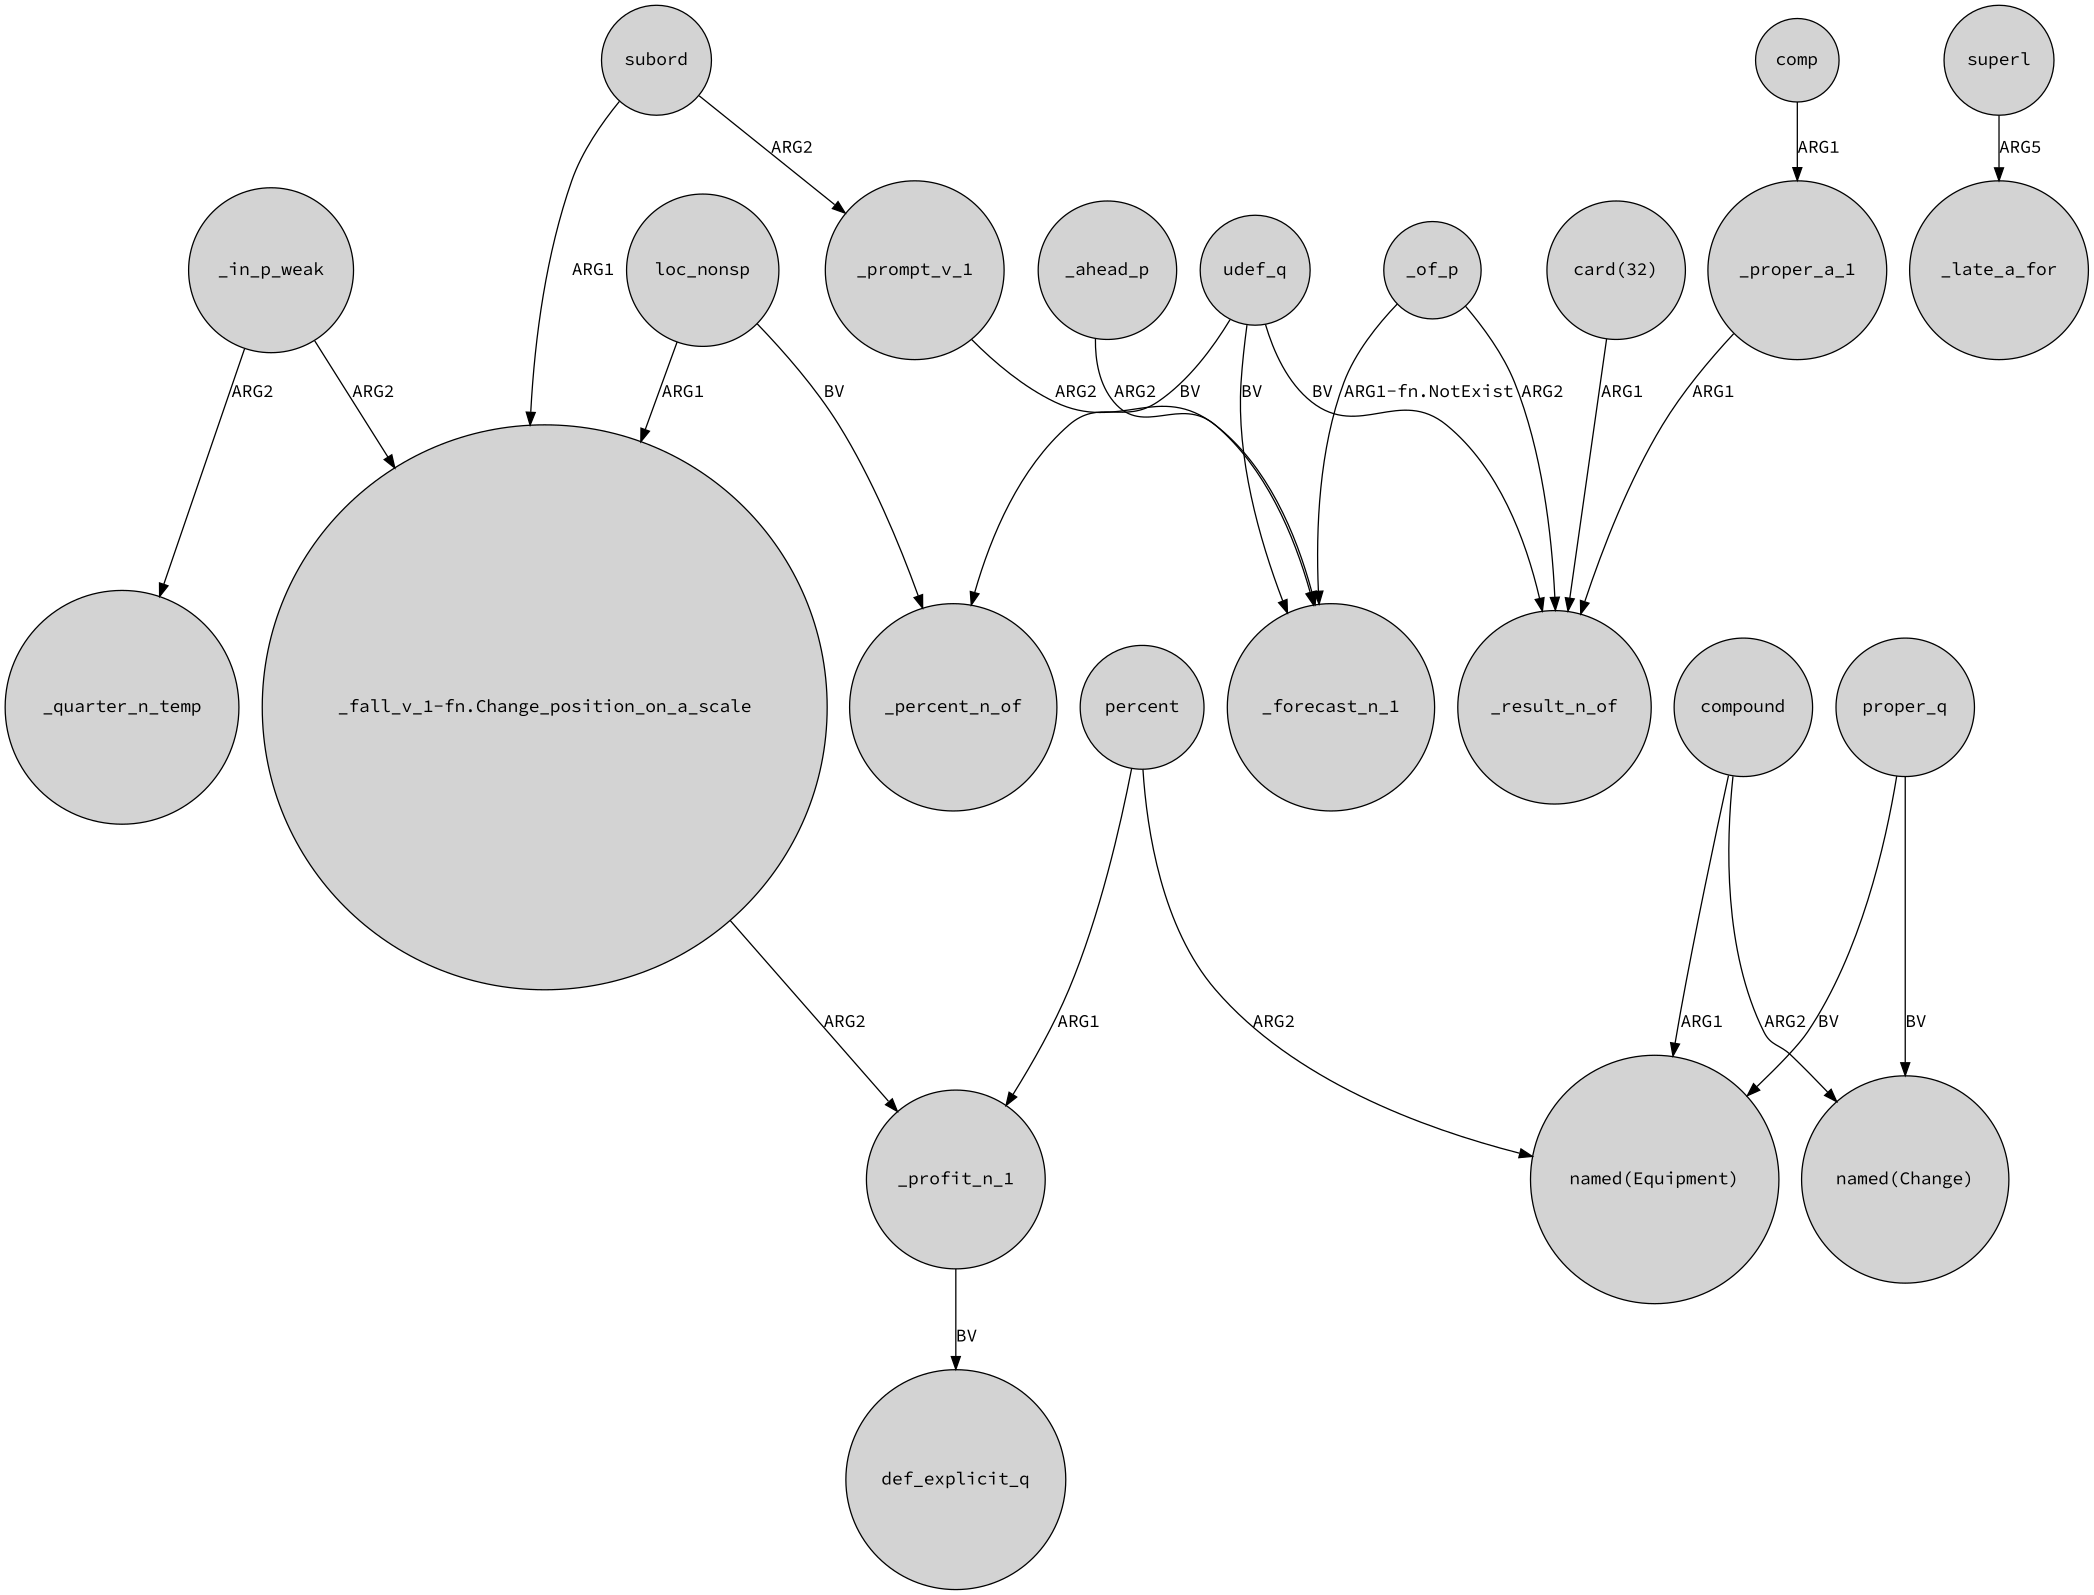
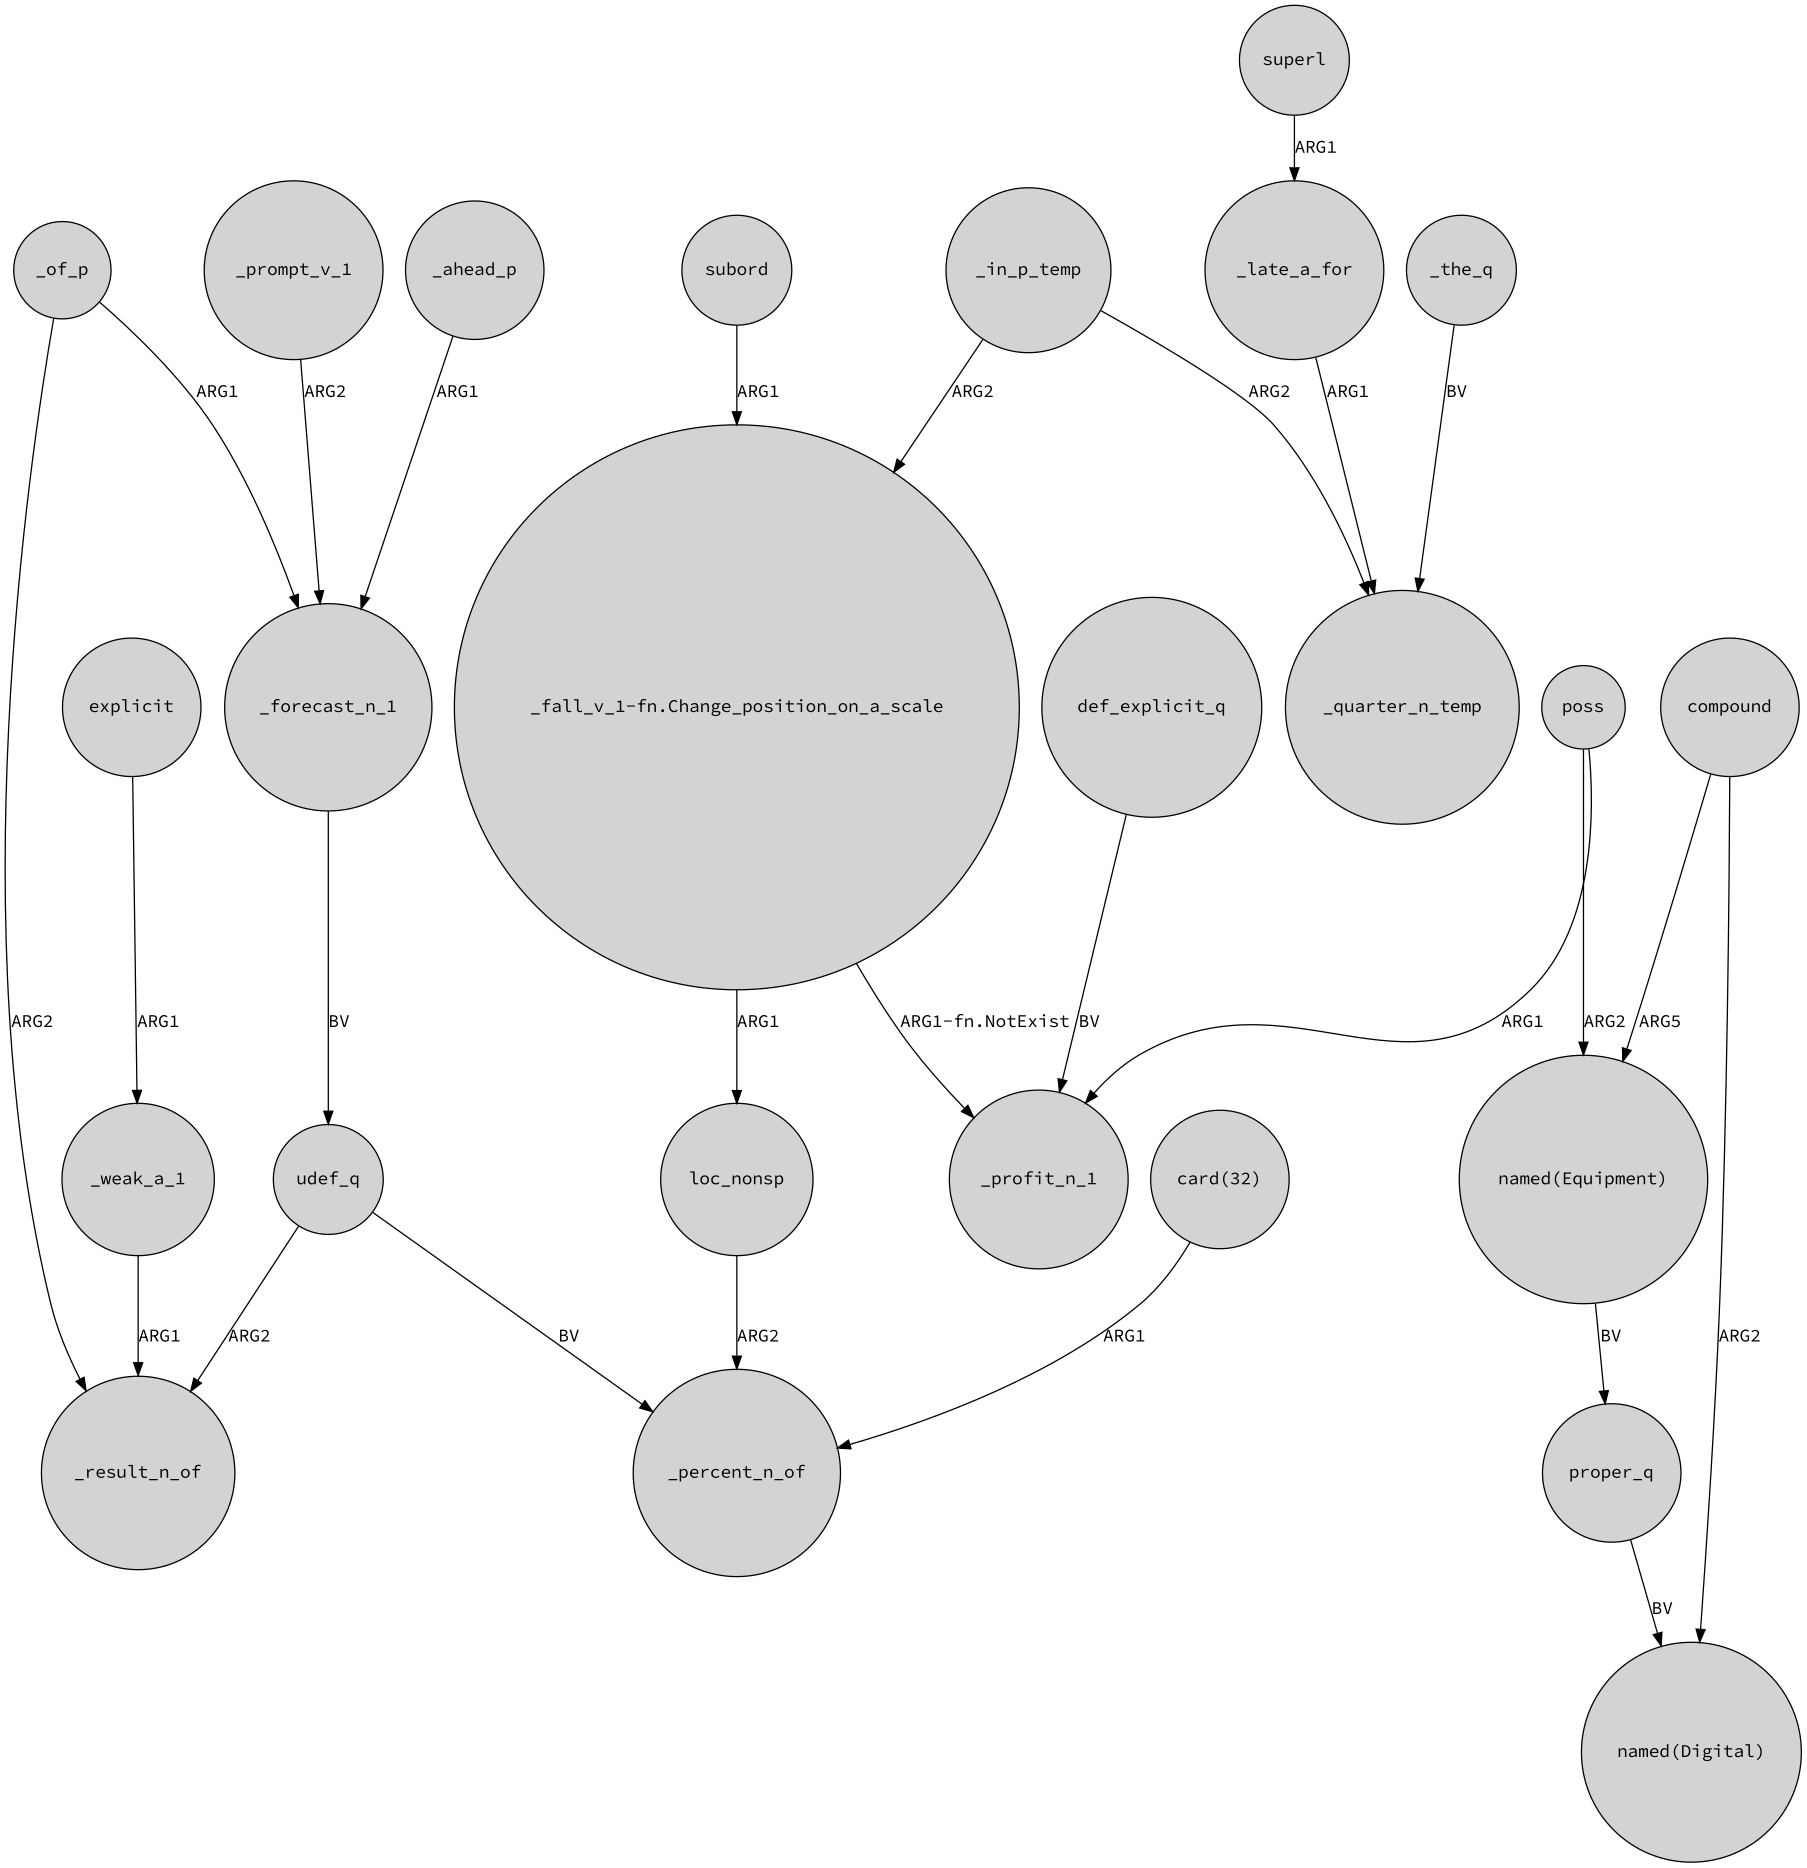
node "comp": label "comp" -> "explicit"
edge "superl" -> "_late_a_for": label "ARG5" -> "ARG1"
edge "subord" -> "_prompt_v_1": removed, label "ARG2"
node "_in_p_weak": label "_in_p_weak" -> "_in_p_temp"
node "_the_q": added
node "_proper_a_1": label "_proper_a_1" -> "_weak_a_1"
edge "loc_nonsp" -> "_fall_v_1-fn.Change_position_on_a_scale": reversed
edge "loc_nonsp" -> "_percent_n_of": label "BV" -> "ARG2"
edge "_ahead_p" -> "_forecast_n_1": label "ARG2" -> "ARG1"
edge "udef_q" -> "_result_n_of": label "BV" -> "ARG2"
edge "_of_p" -> "_forecast_n_1": label "ARG1-fn.NotExist" -> "ARG1"
edge "_late_a_for" -> "_quarter_n_temp": added, label "ARG1"
edge "card(32)" -> "_result_n_of": now "card(32)" -> "_percent_n_of"
edge "udef_q" -> "_forecast_n_1": reversed
node "percent": label "percent" -> "poss"
edge "proper_q" -> "named(Equipment)": reversed
edge "_fall_v_1-fn.Change_position_on_a_scale" -> "_profit_n_1": label "ARG2" -> "ARG1-fn.NotExist"
edge "compound" -> "named(Equipment)": label "ARG1" -> "ARG5"
node "named(Change)": label "named(Change)" -> "named(Digital)"
edge "_profit_n_1" -> "def_explicit_q": reversed
